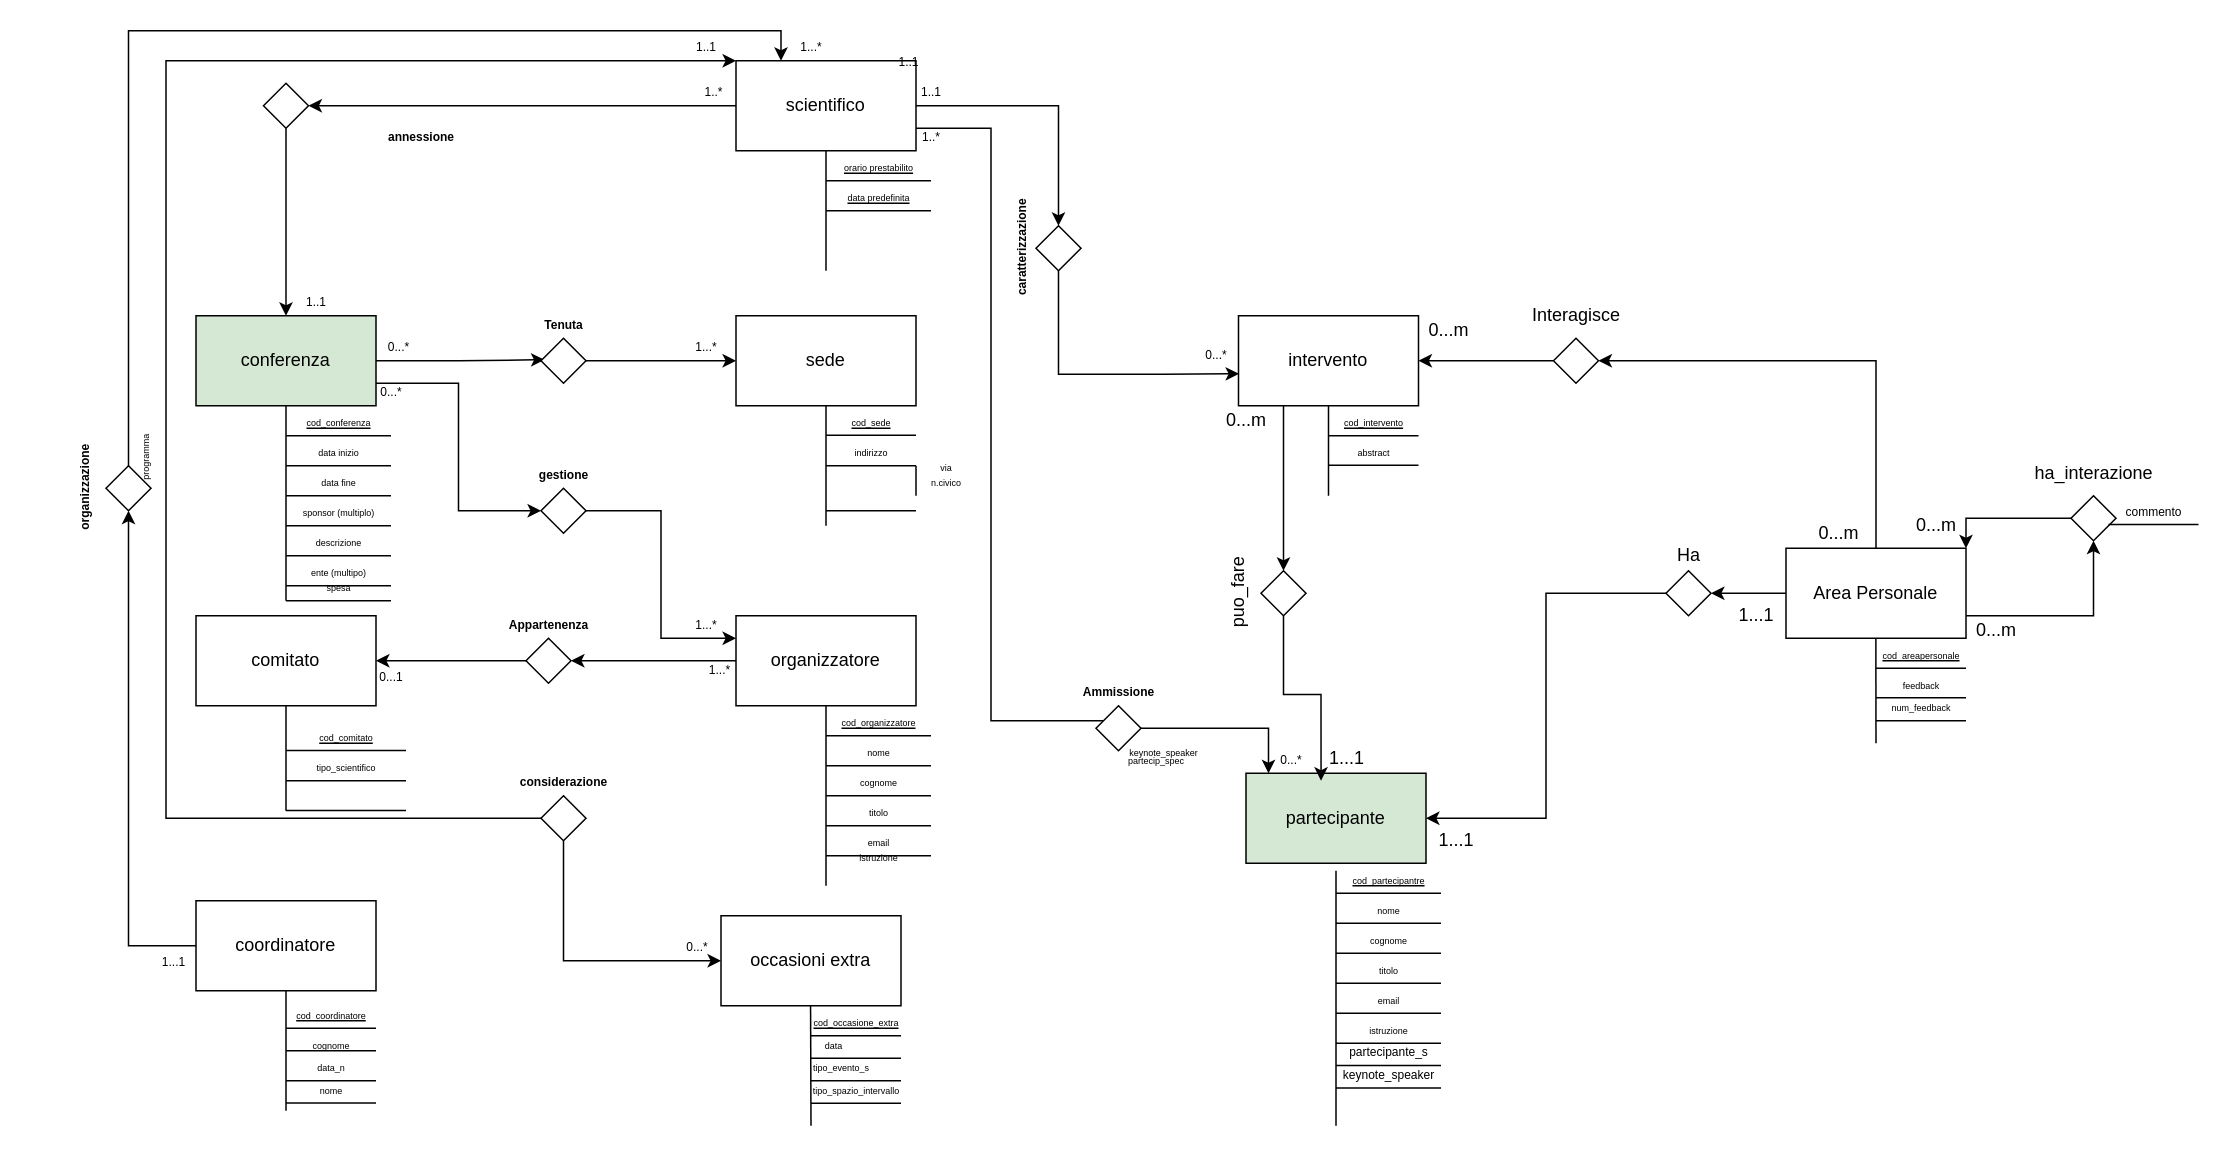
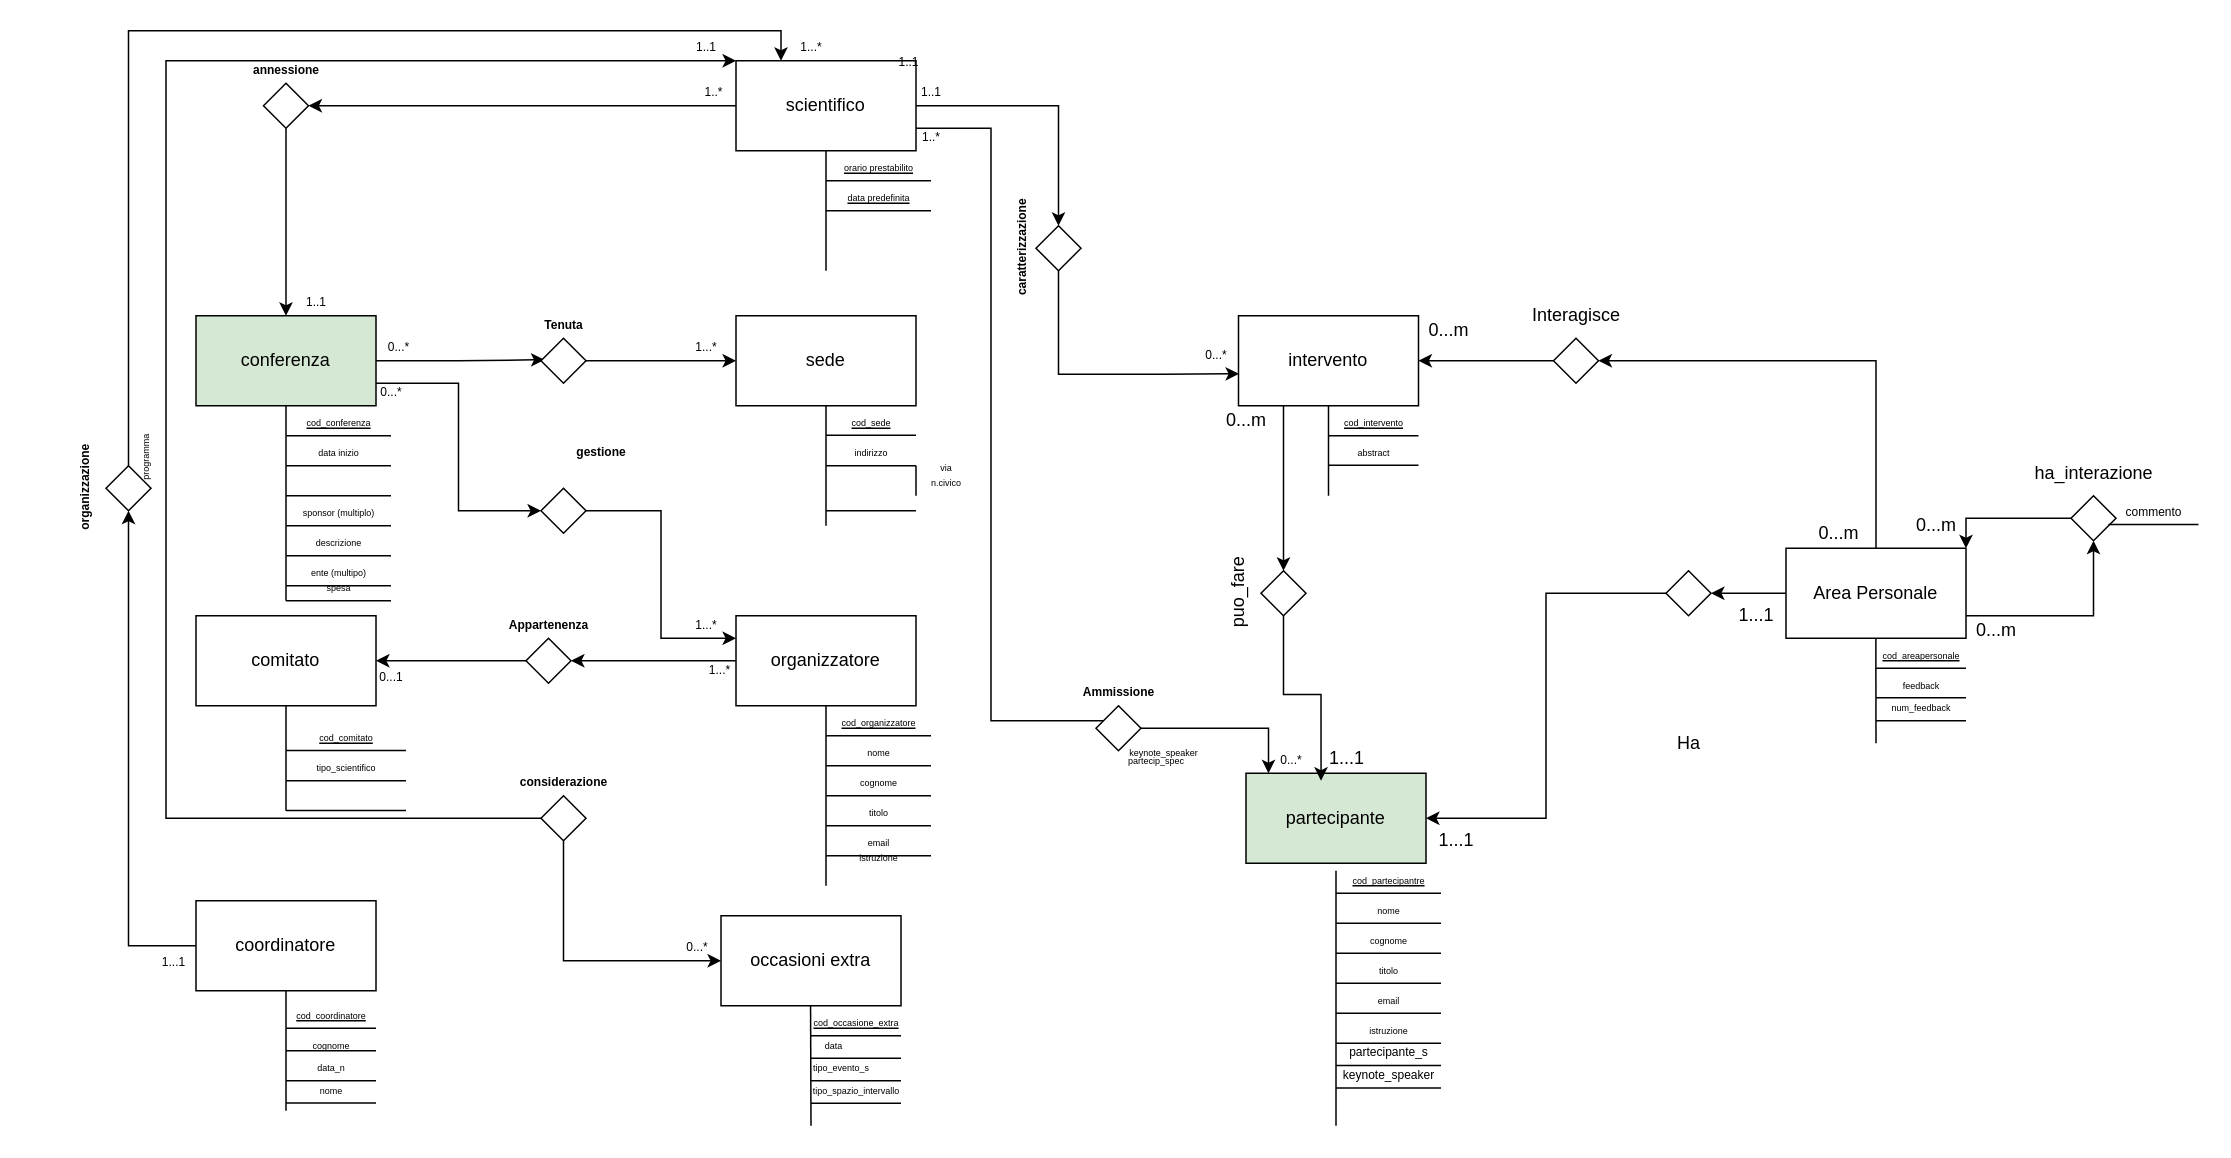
node "annessione": moved (421, 136) -> (286, 68)
node "gestione": moved (563, 473) -> (601, 451)
node "data fine": removed
node "Ha": moved (1688, 556) -> (1688, 743)
